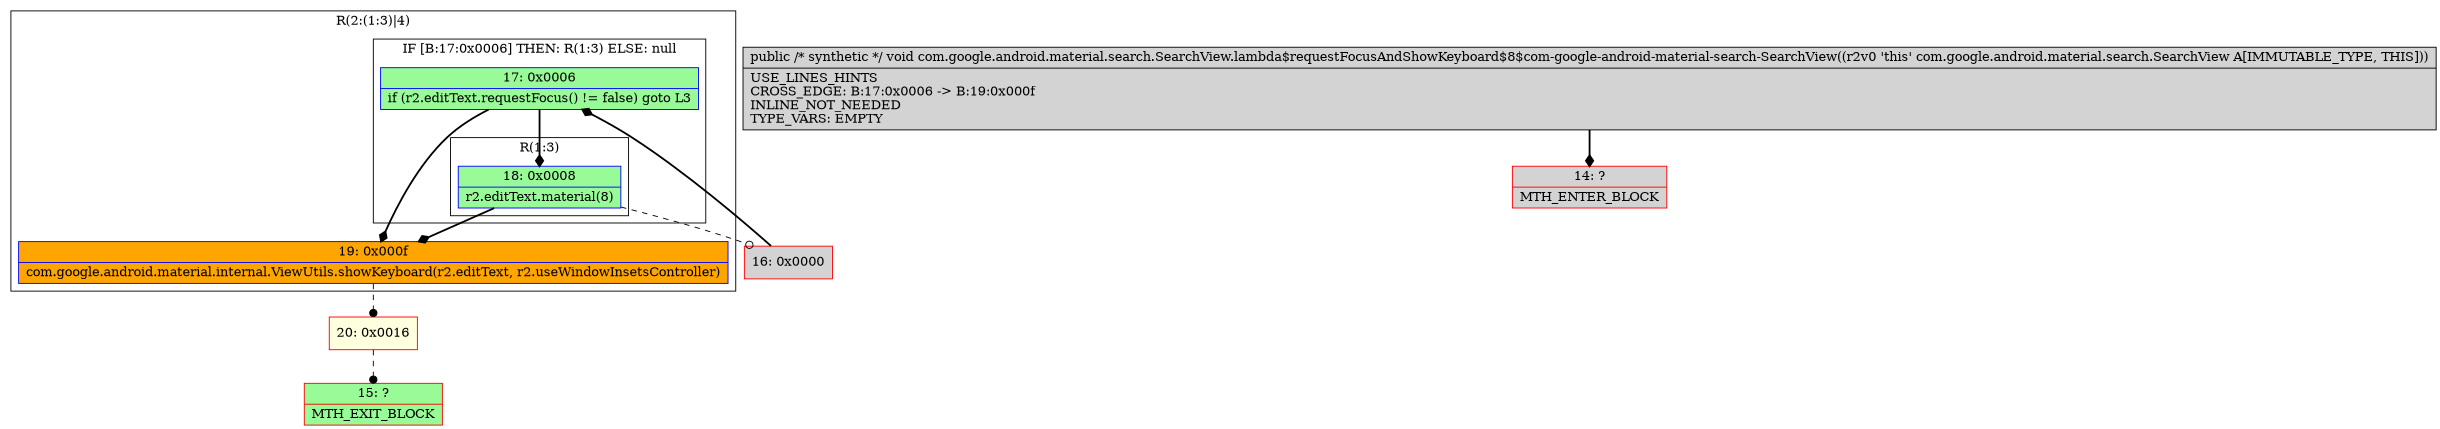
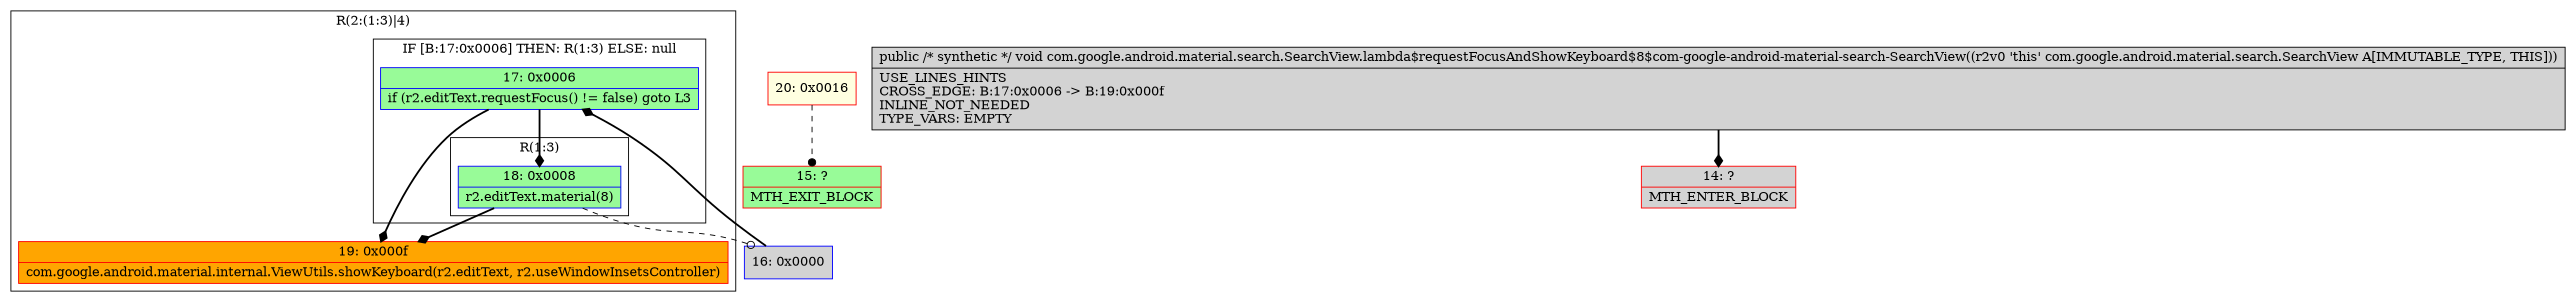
node "19: 0x000f": color blue -> red
node "16: 0x0000": color red -> blue
edge "19: 0x000f" -> "20: 0x0016": removed
